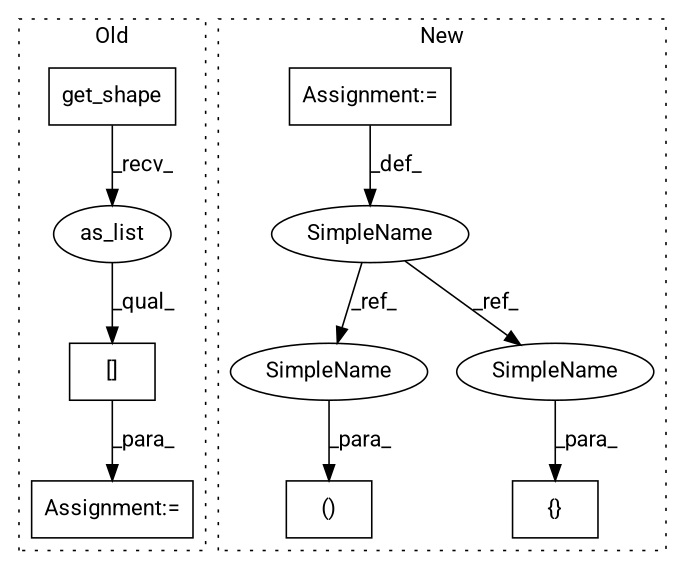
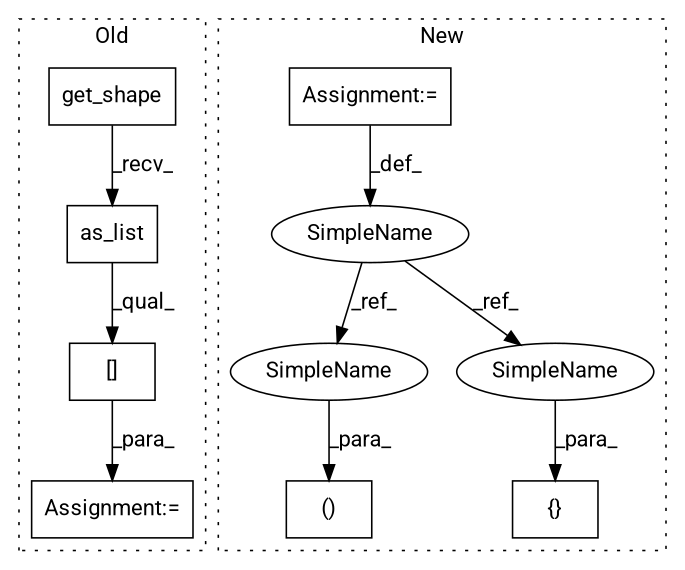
node "as_list": shape ellipse -> box
